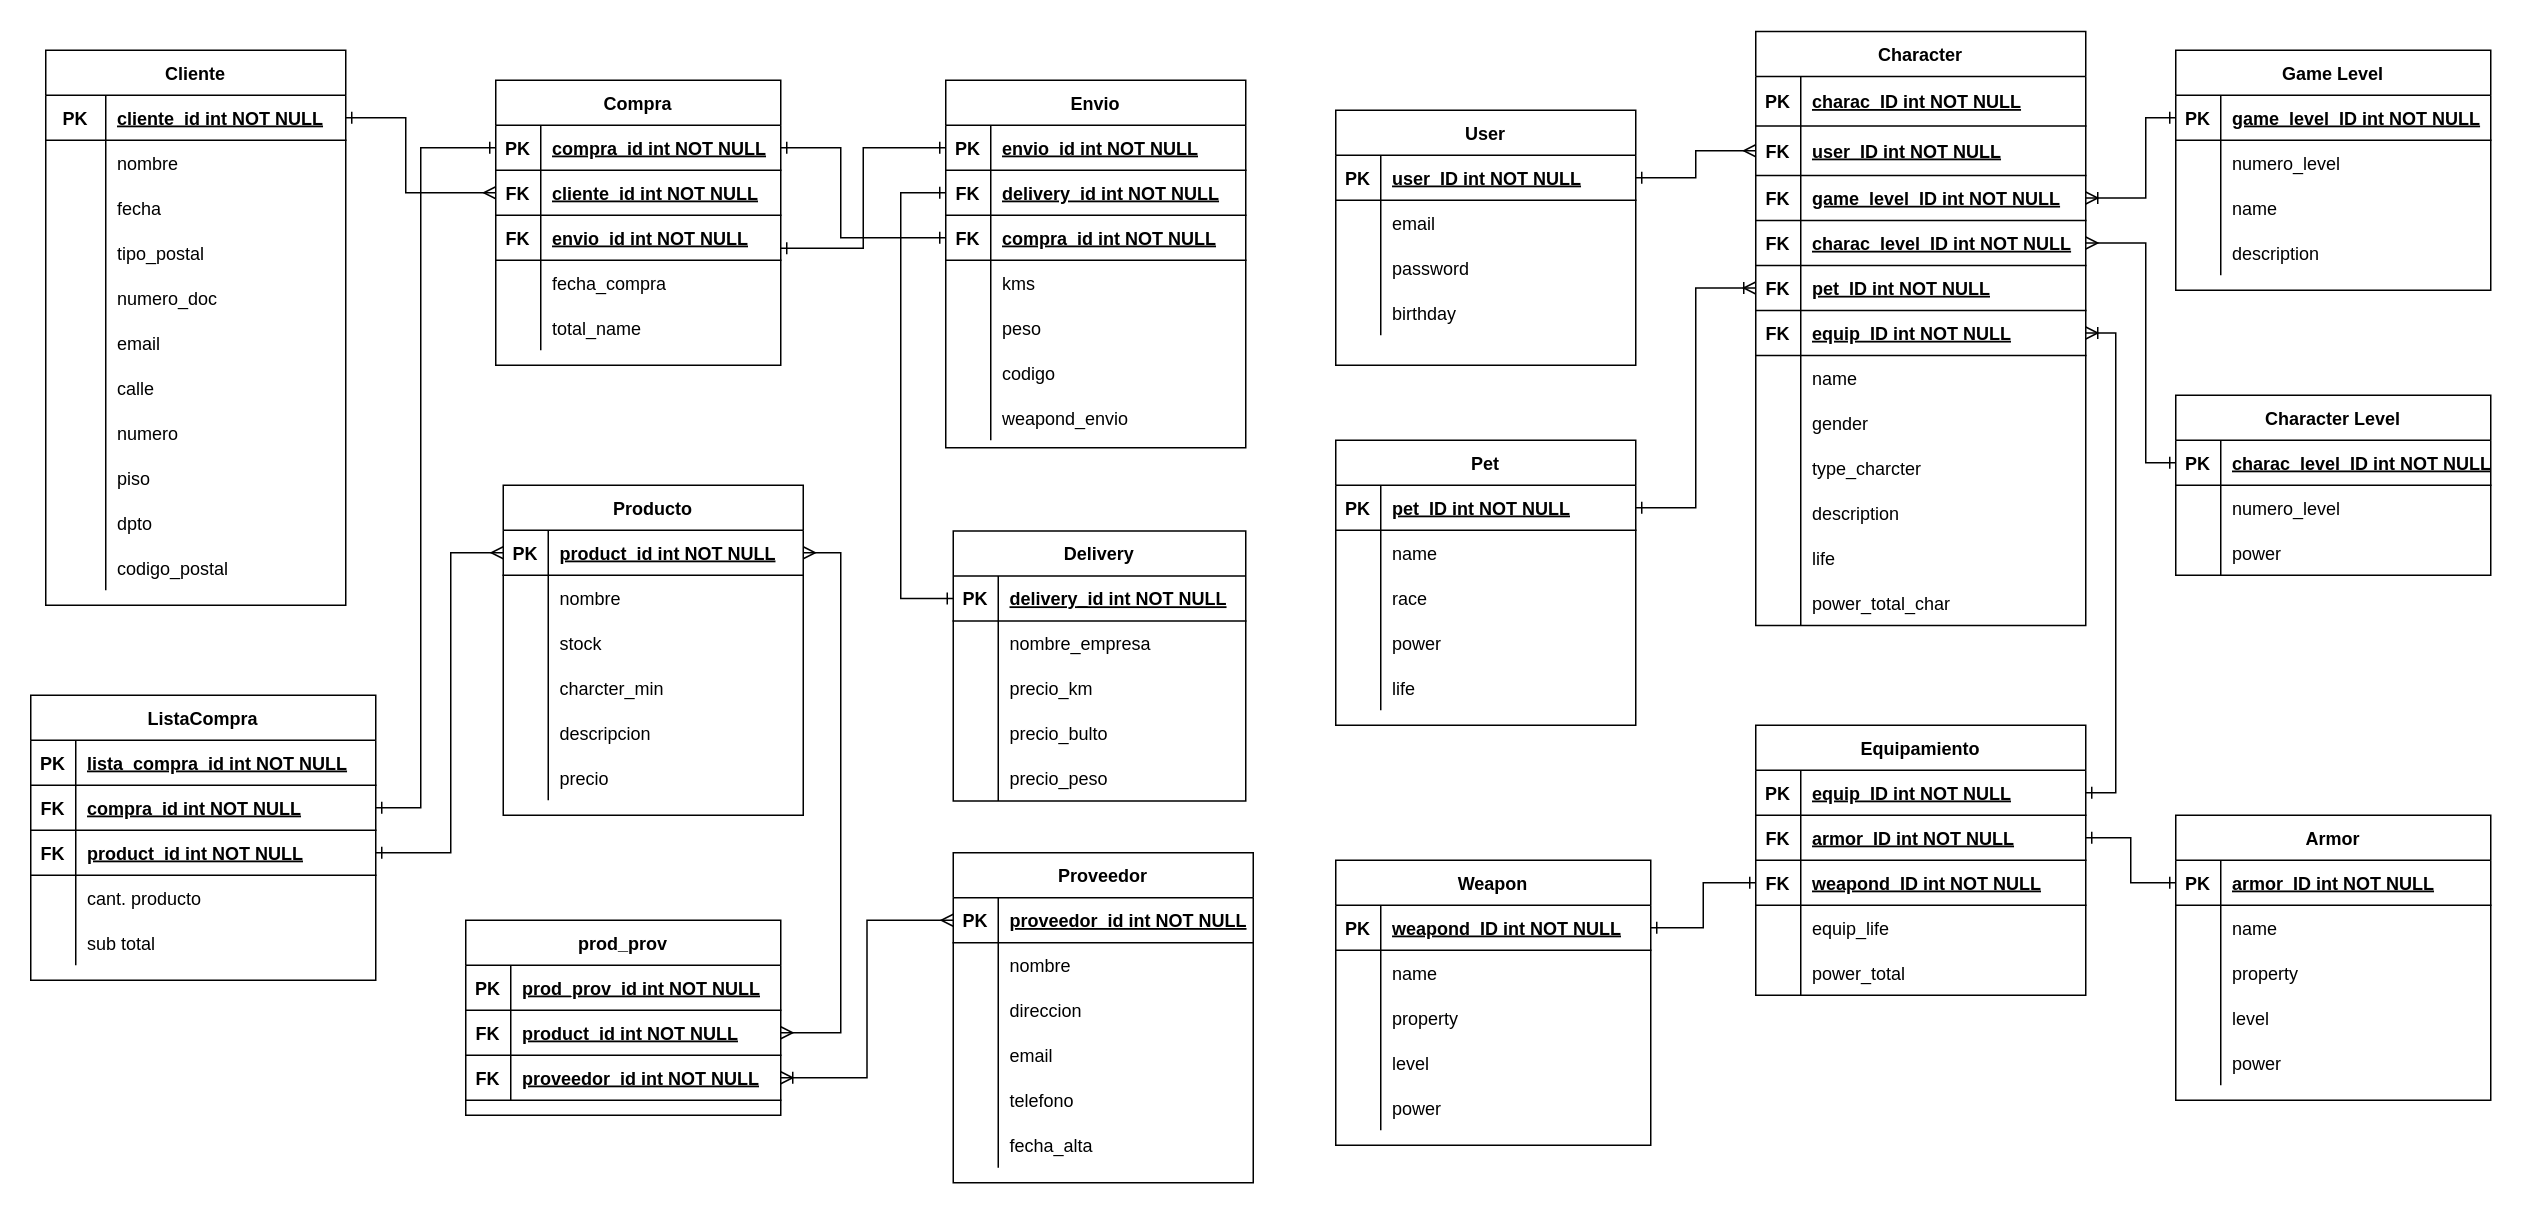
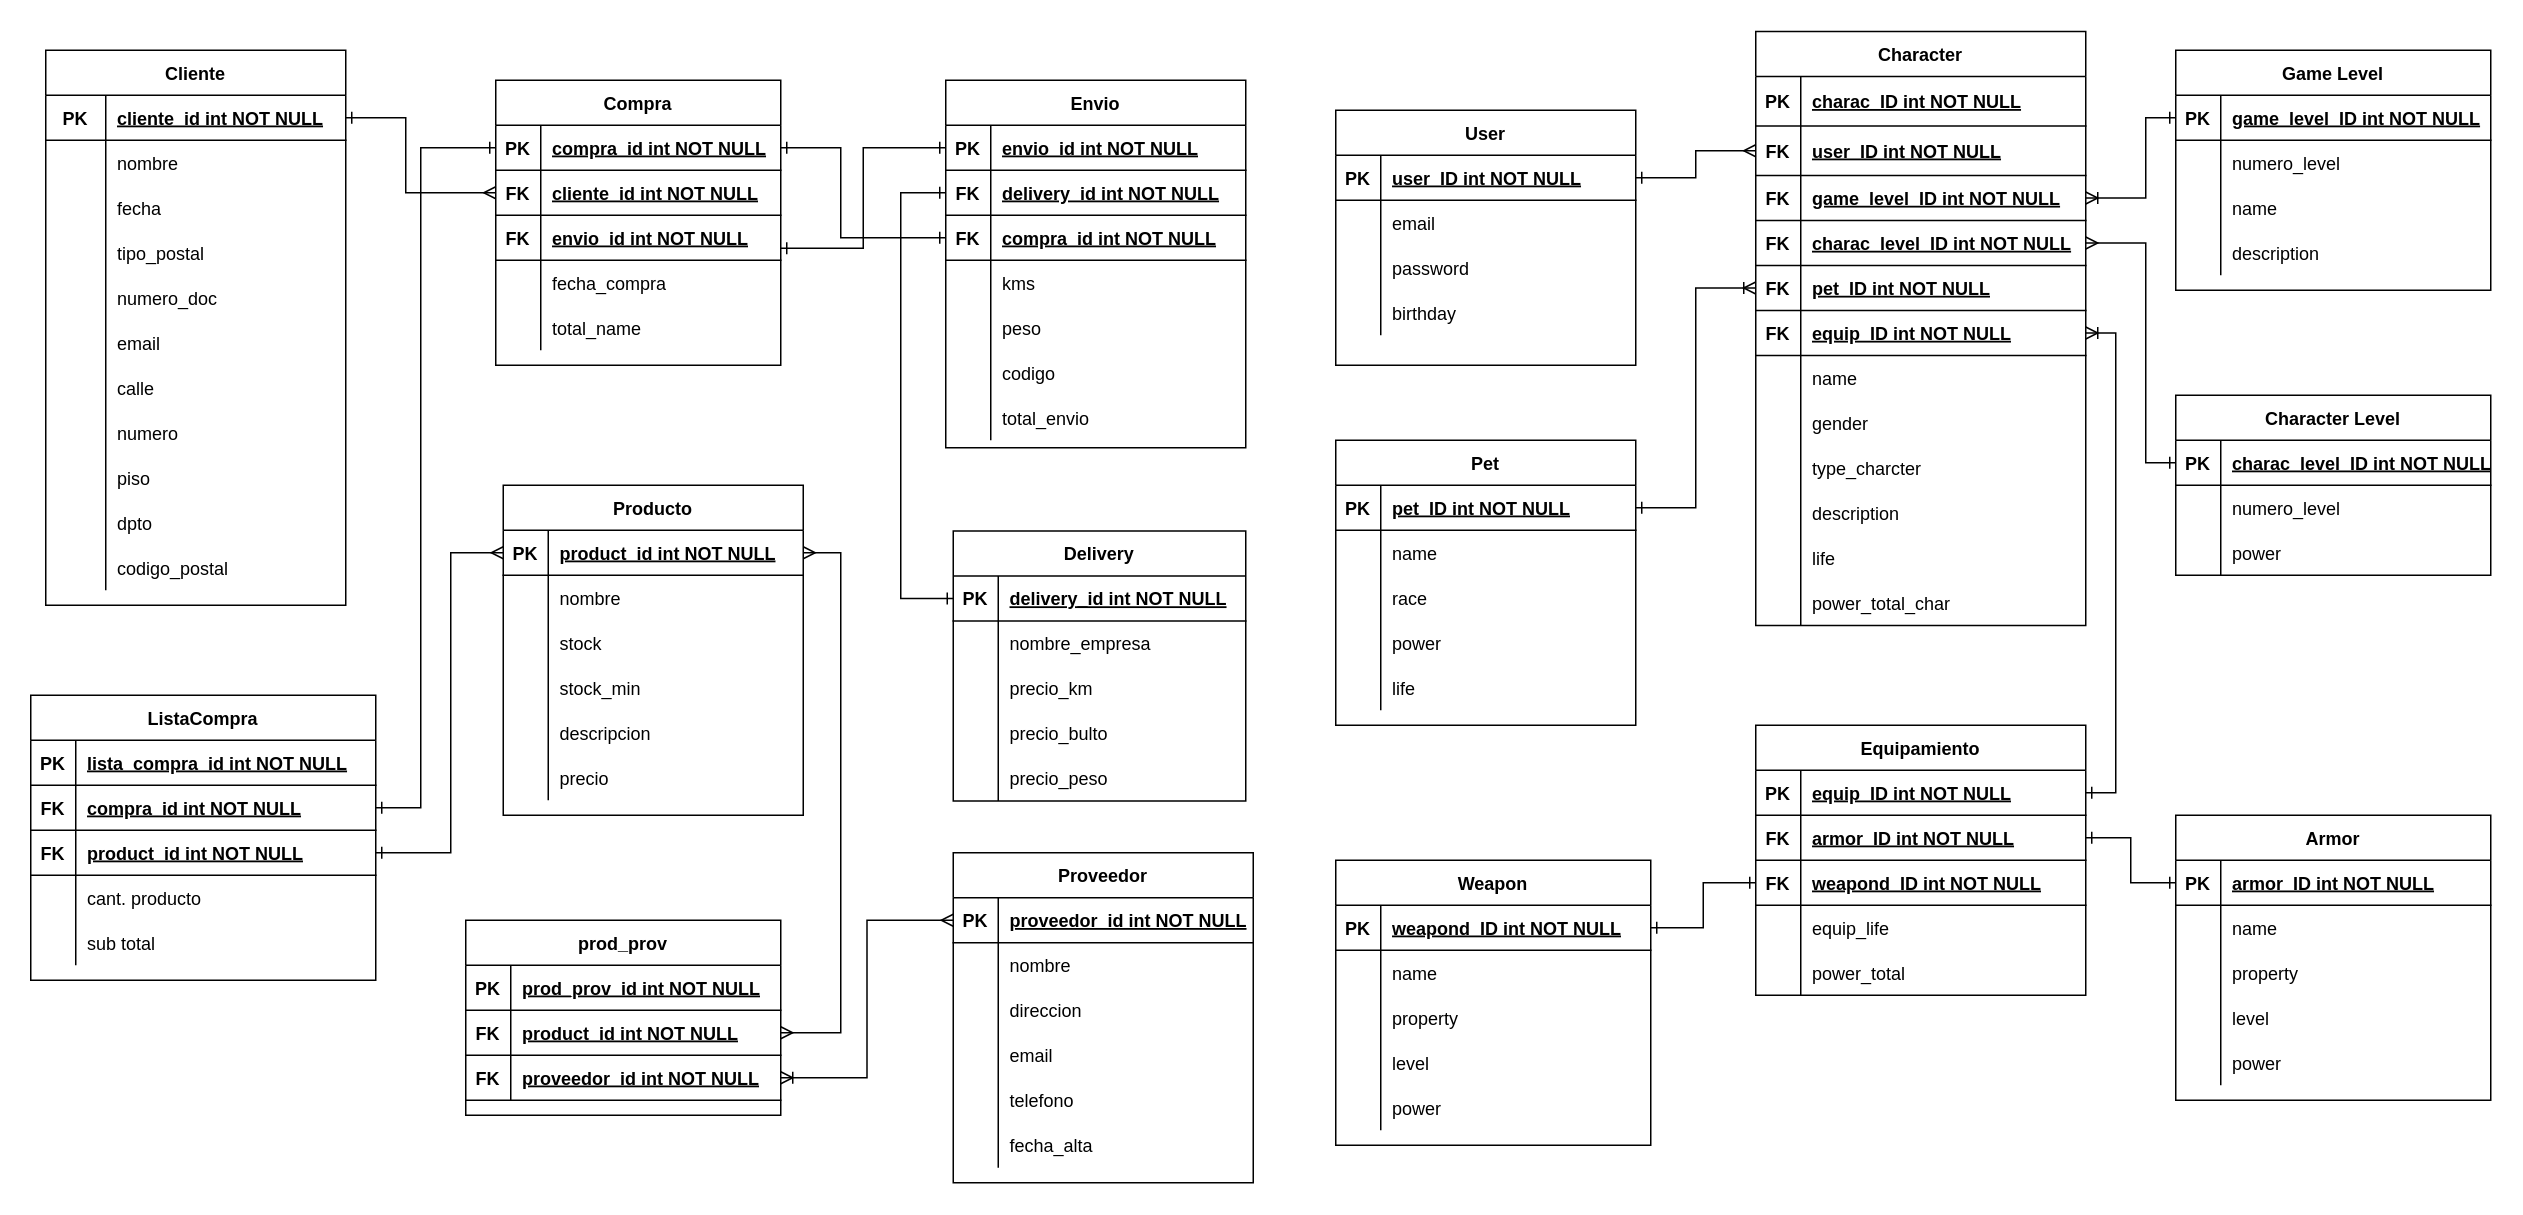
node "weapond_envio": label "weapond_envio" -> "total_envio"
node "charcter_min": label "charcter_min" -> "stock_min"
